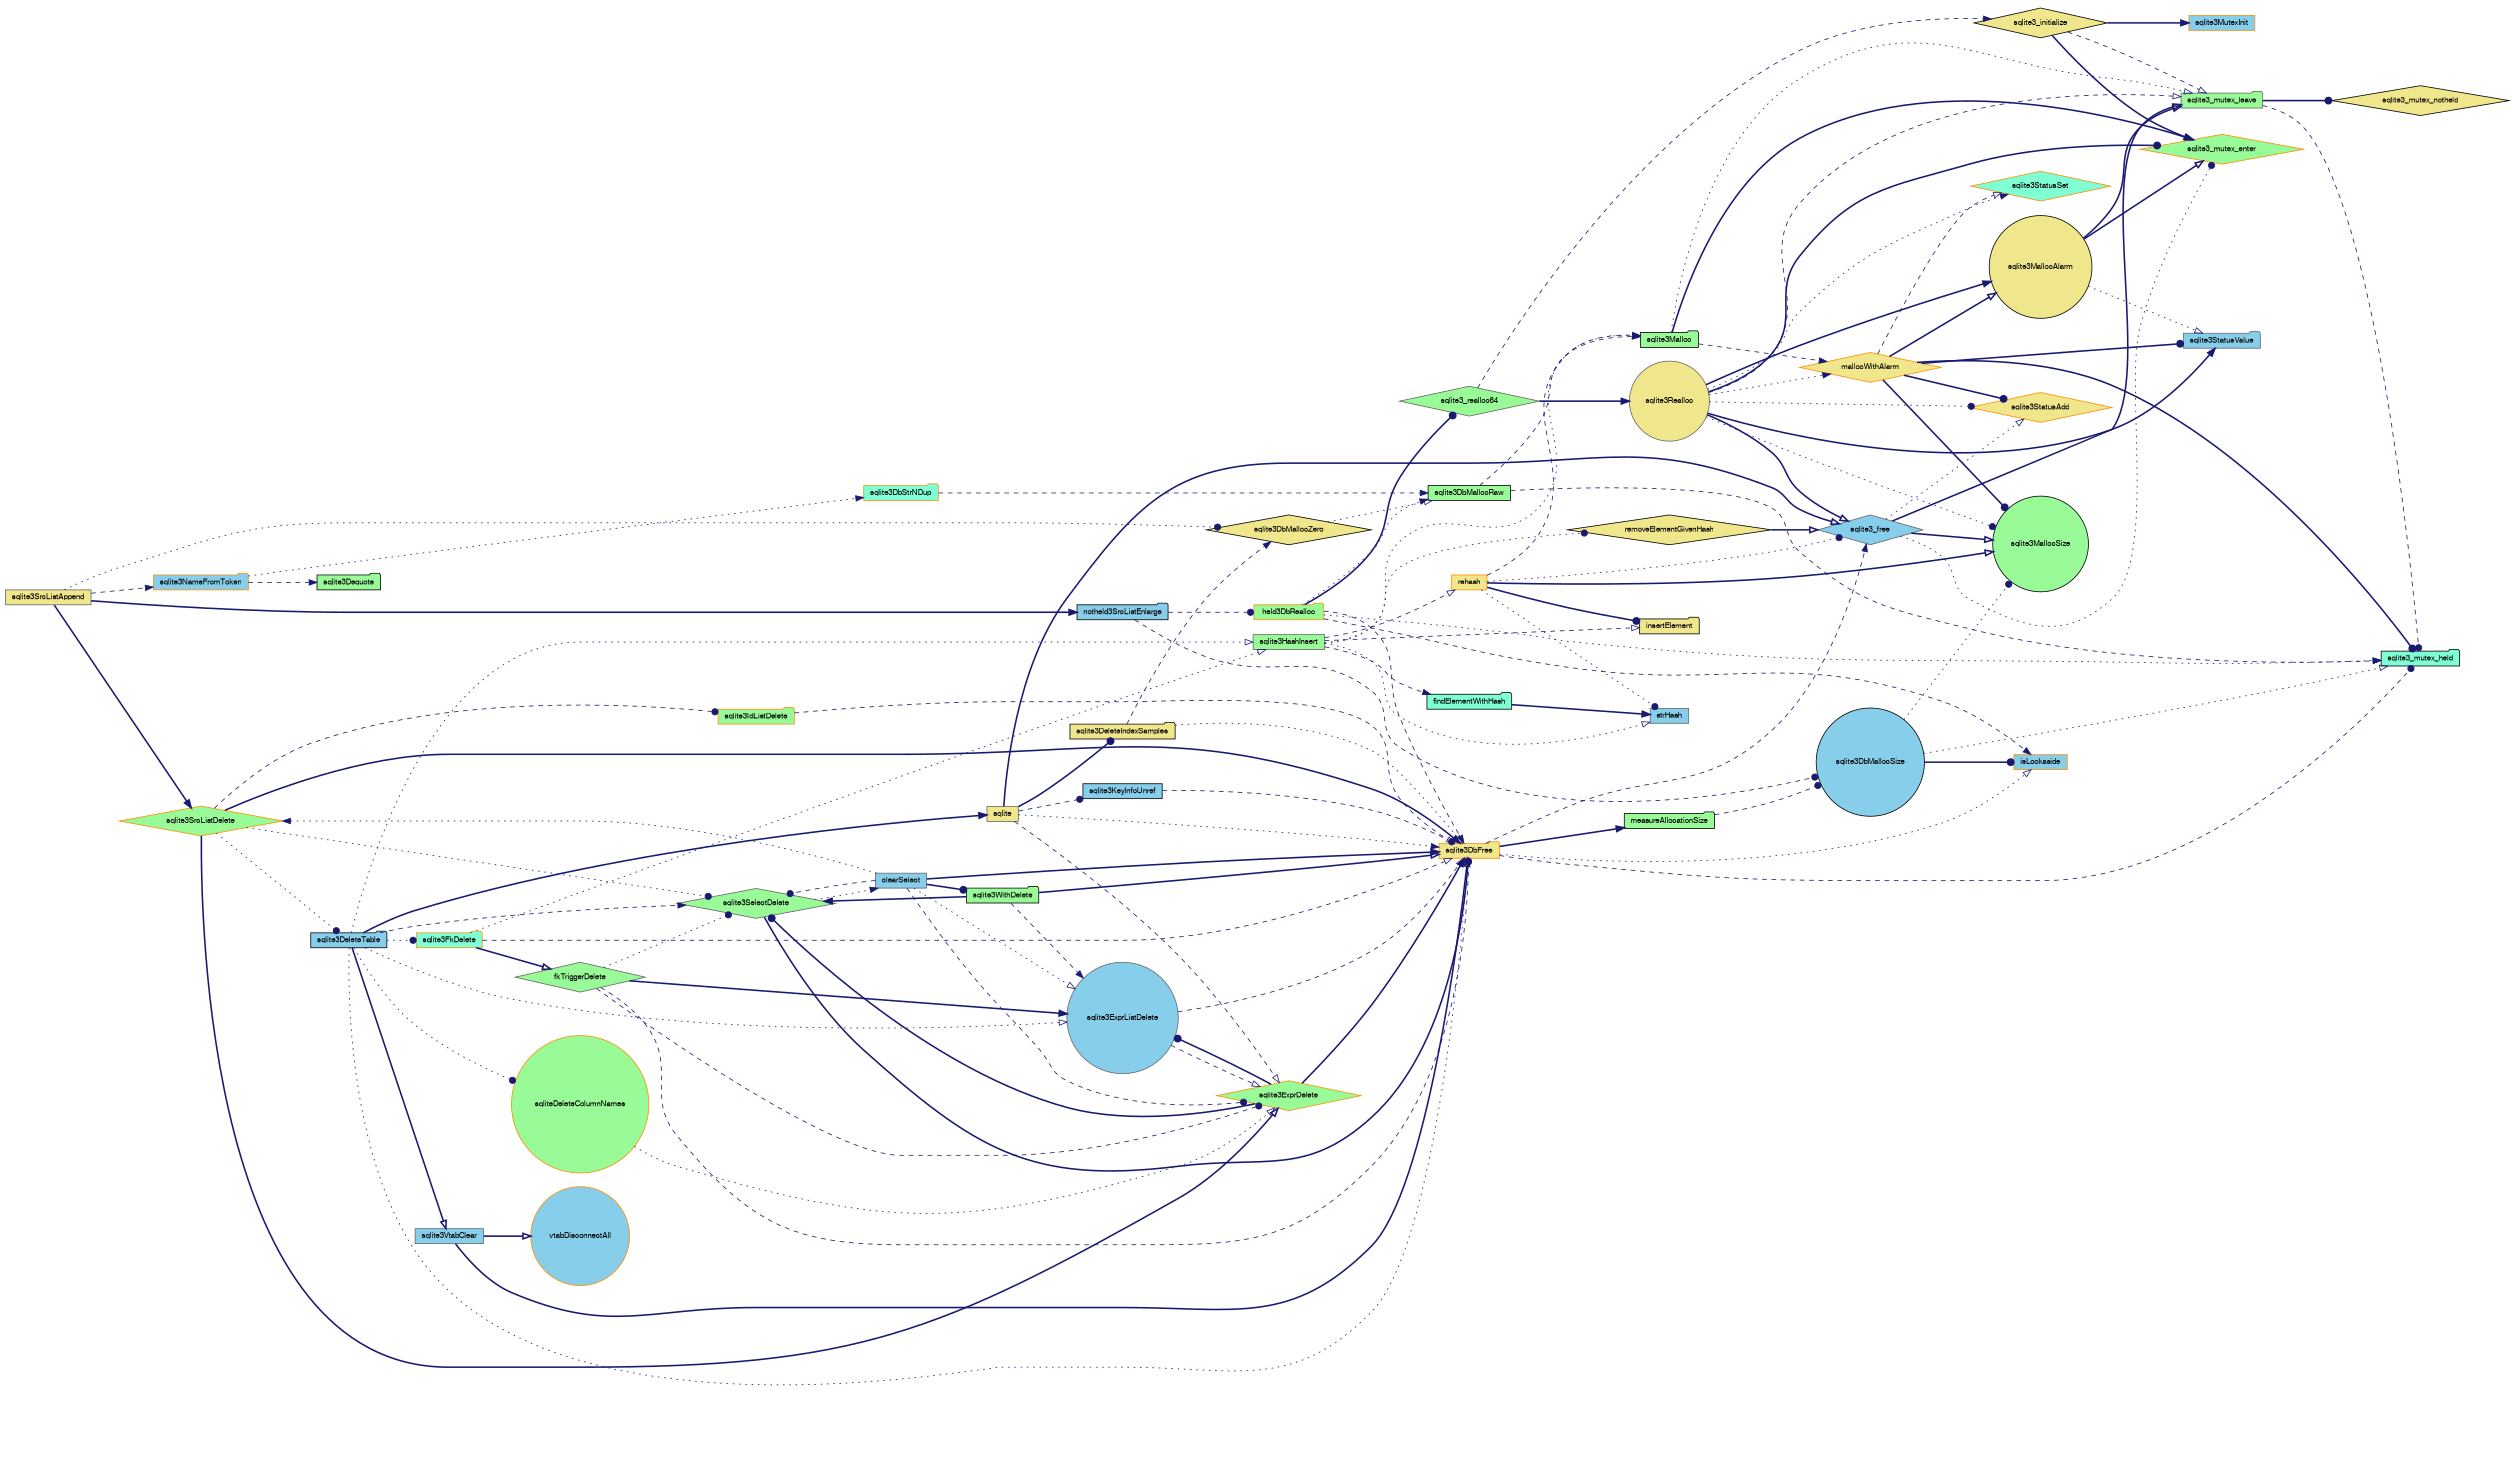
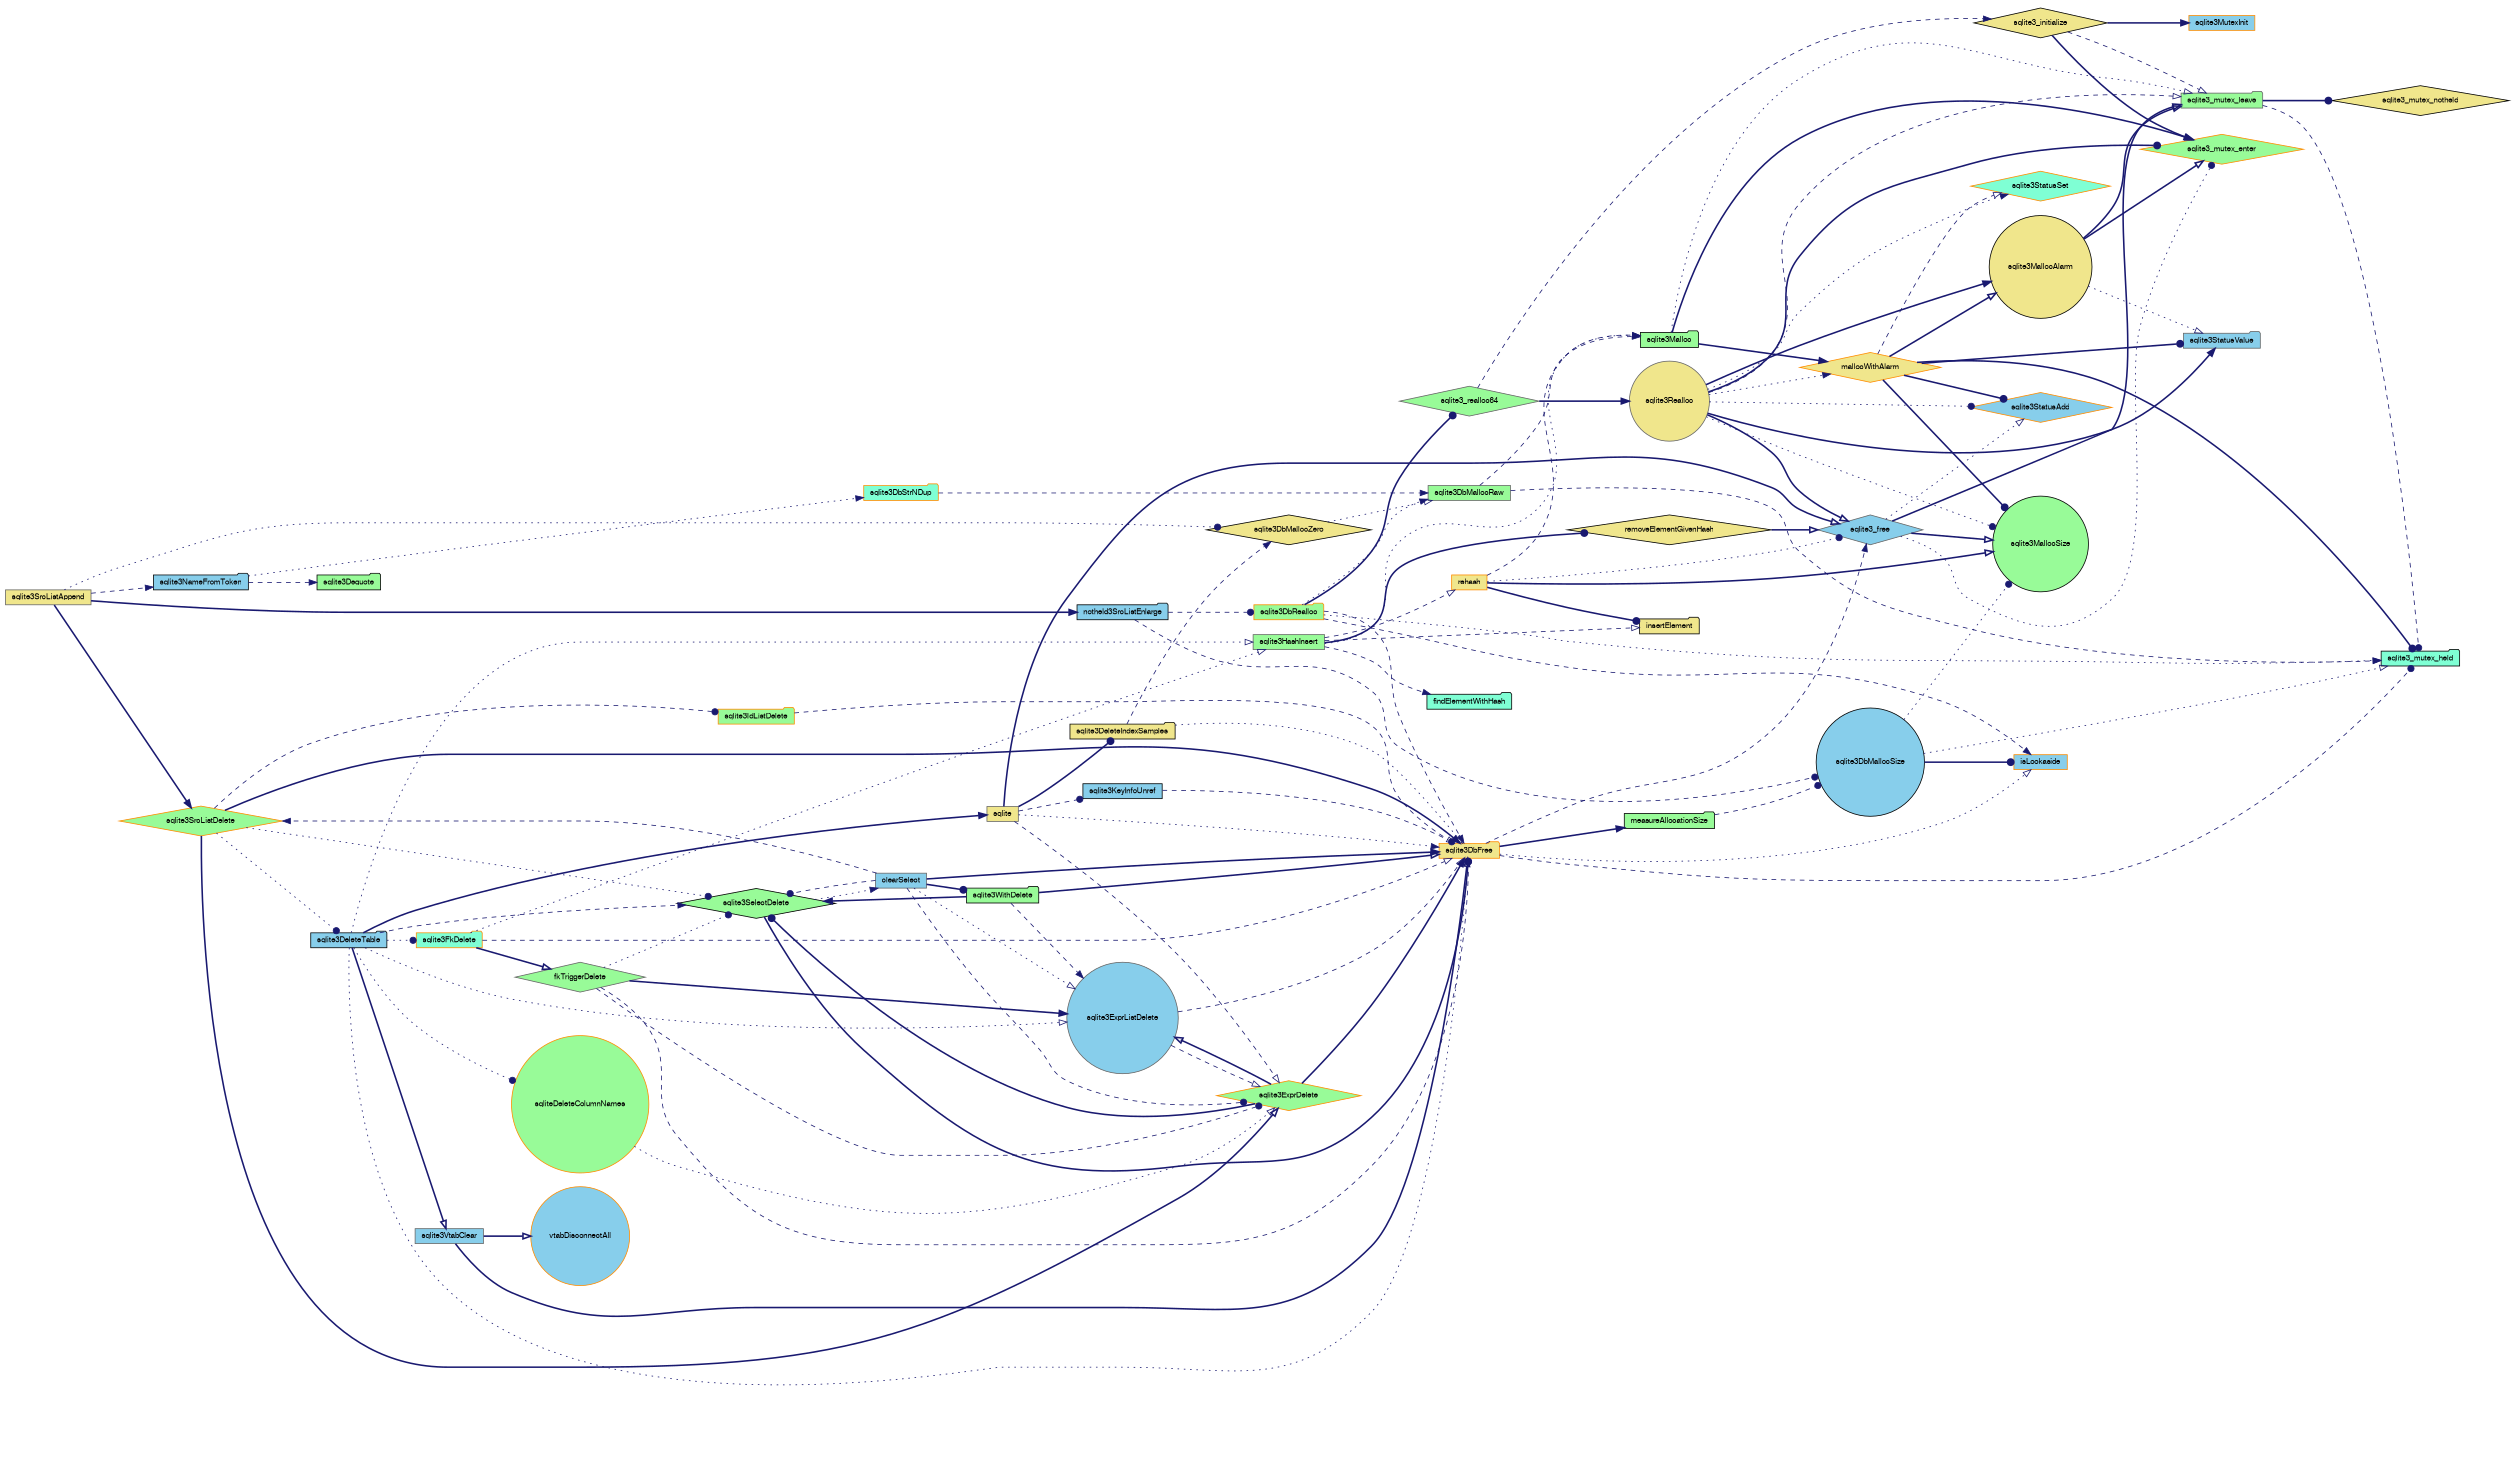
edge "sqlite3Malloc" -> "mallocWithAlarm": style dashed -> bold
node "sqlite3StatusAdd": fillcolor khaki -> skyblue
node "sqlite3DbMallocRaw": color black -> gray40
edge "sqlite3HashInsert" -> "removeElementGivenHash": style dotted -> bold
node "sqlite3NameFromToken": color darkorange -> black
node "held3DbRealloc": label "held3DbRealloc" -> "sqlite3DbRealloc"
node "strHash": removed
edge "clearSelect" -> "sqlite3SrcListDelete": style dotted -> dashed
node "sqlite3SelectDelete": color gray40 -> black
edge "sqlite3ExprDelete" -> "sqlite3ExprListDelete": arrowhead dot -> onormal
